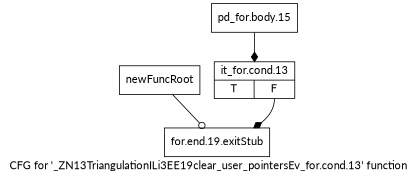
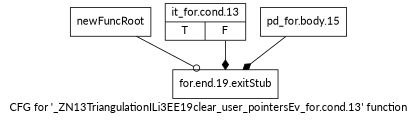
edge "pd_for.body.15" -> "it_for.cond.13": now "pd_for.body.15" -> "for.end.19.exitStub"
